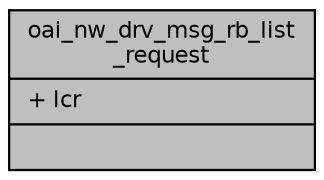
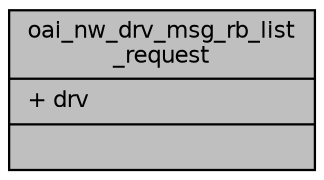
node "oai_nw_drv_msg_rb_list": text "+ lcr" -> "+ drv"
